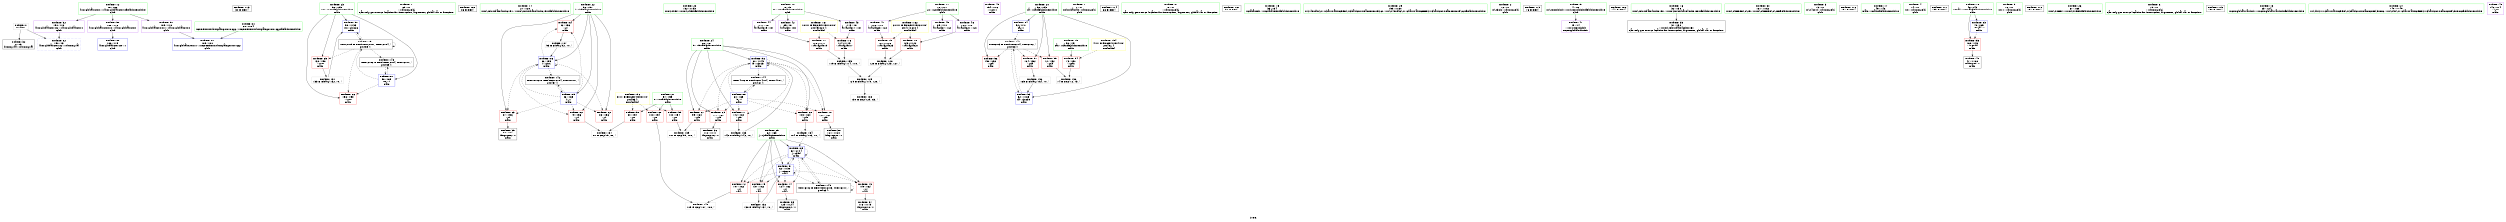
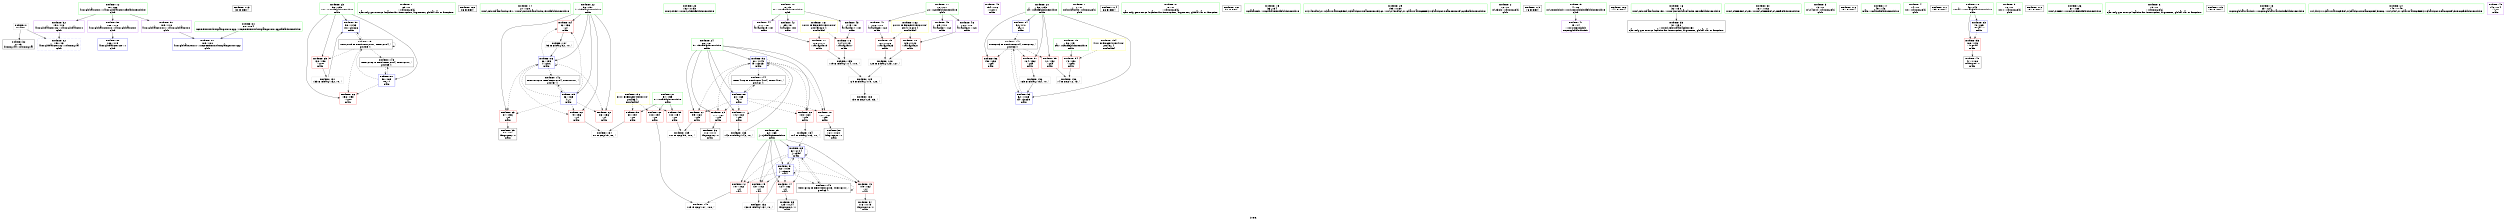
edge "NodeID: 24" -> "NodeID: 88": added
